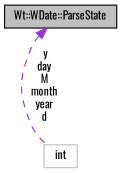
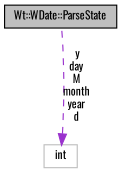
edge "int" -> "Wt::WDate::ParseState": reversed
